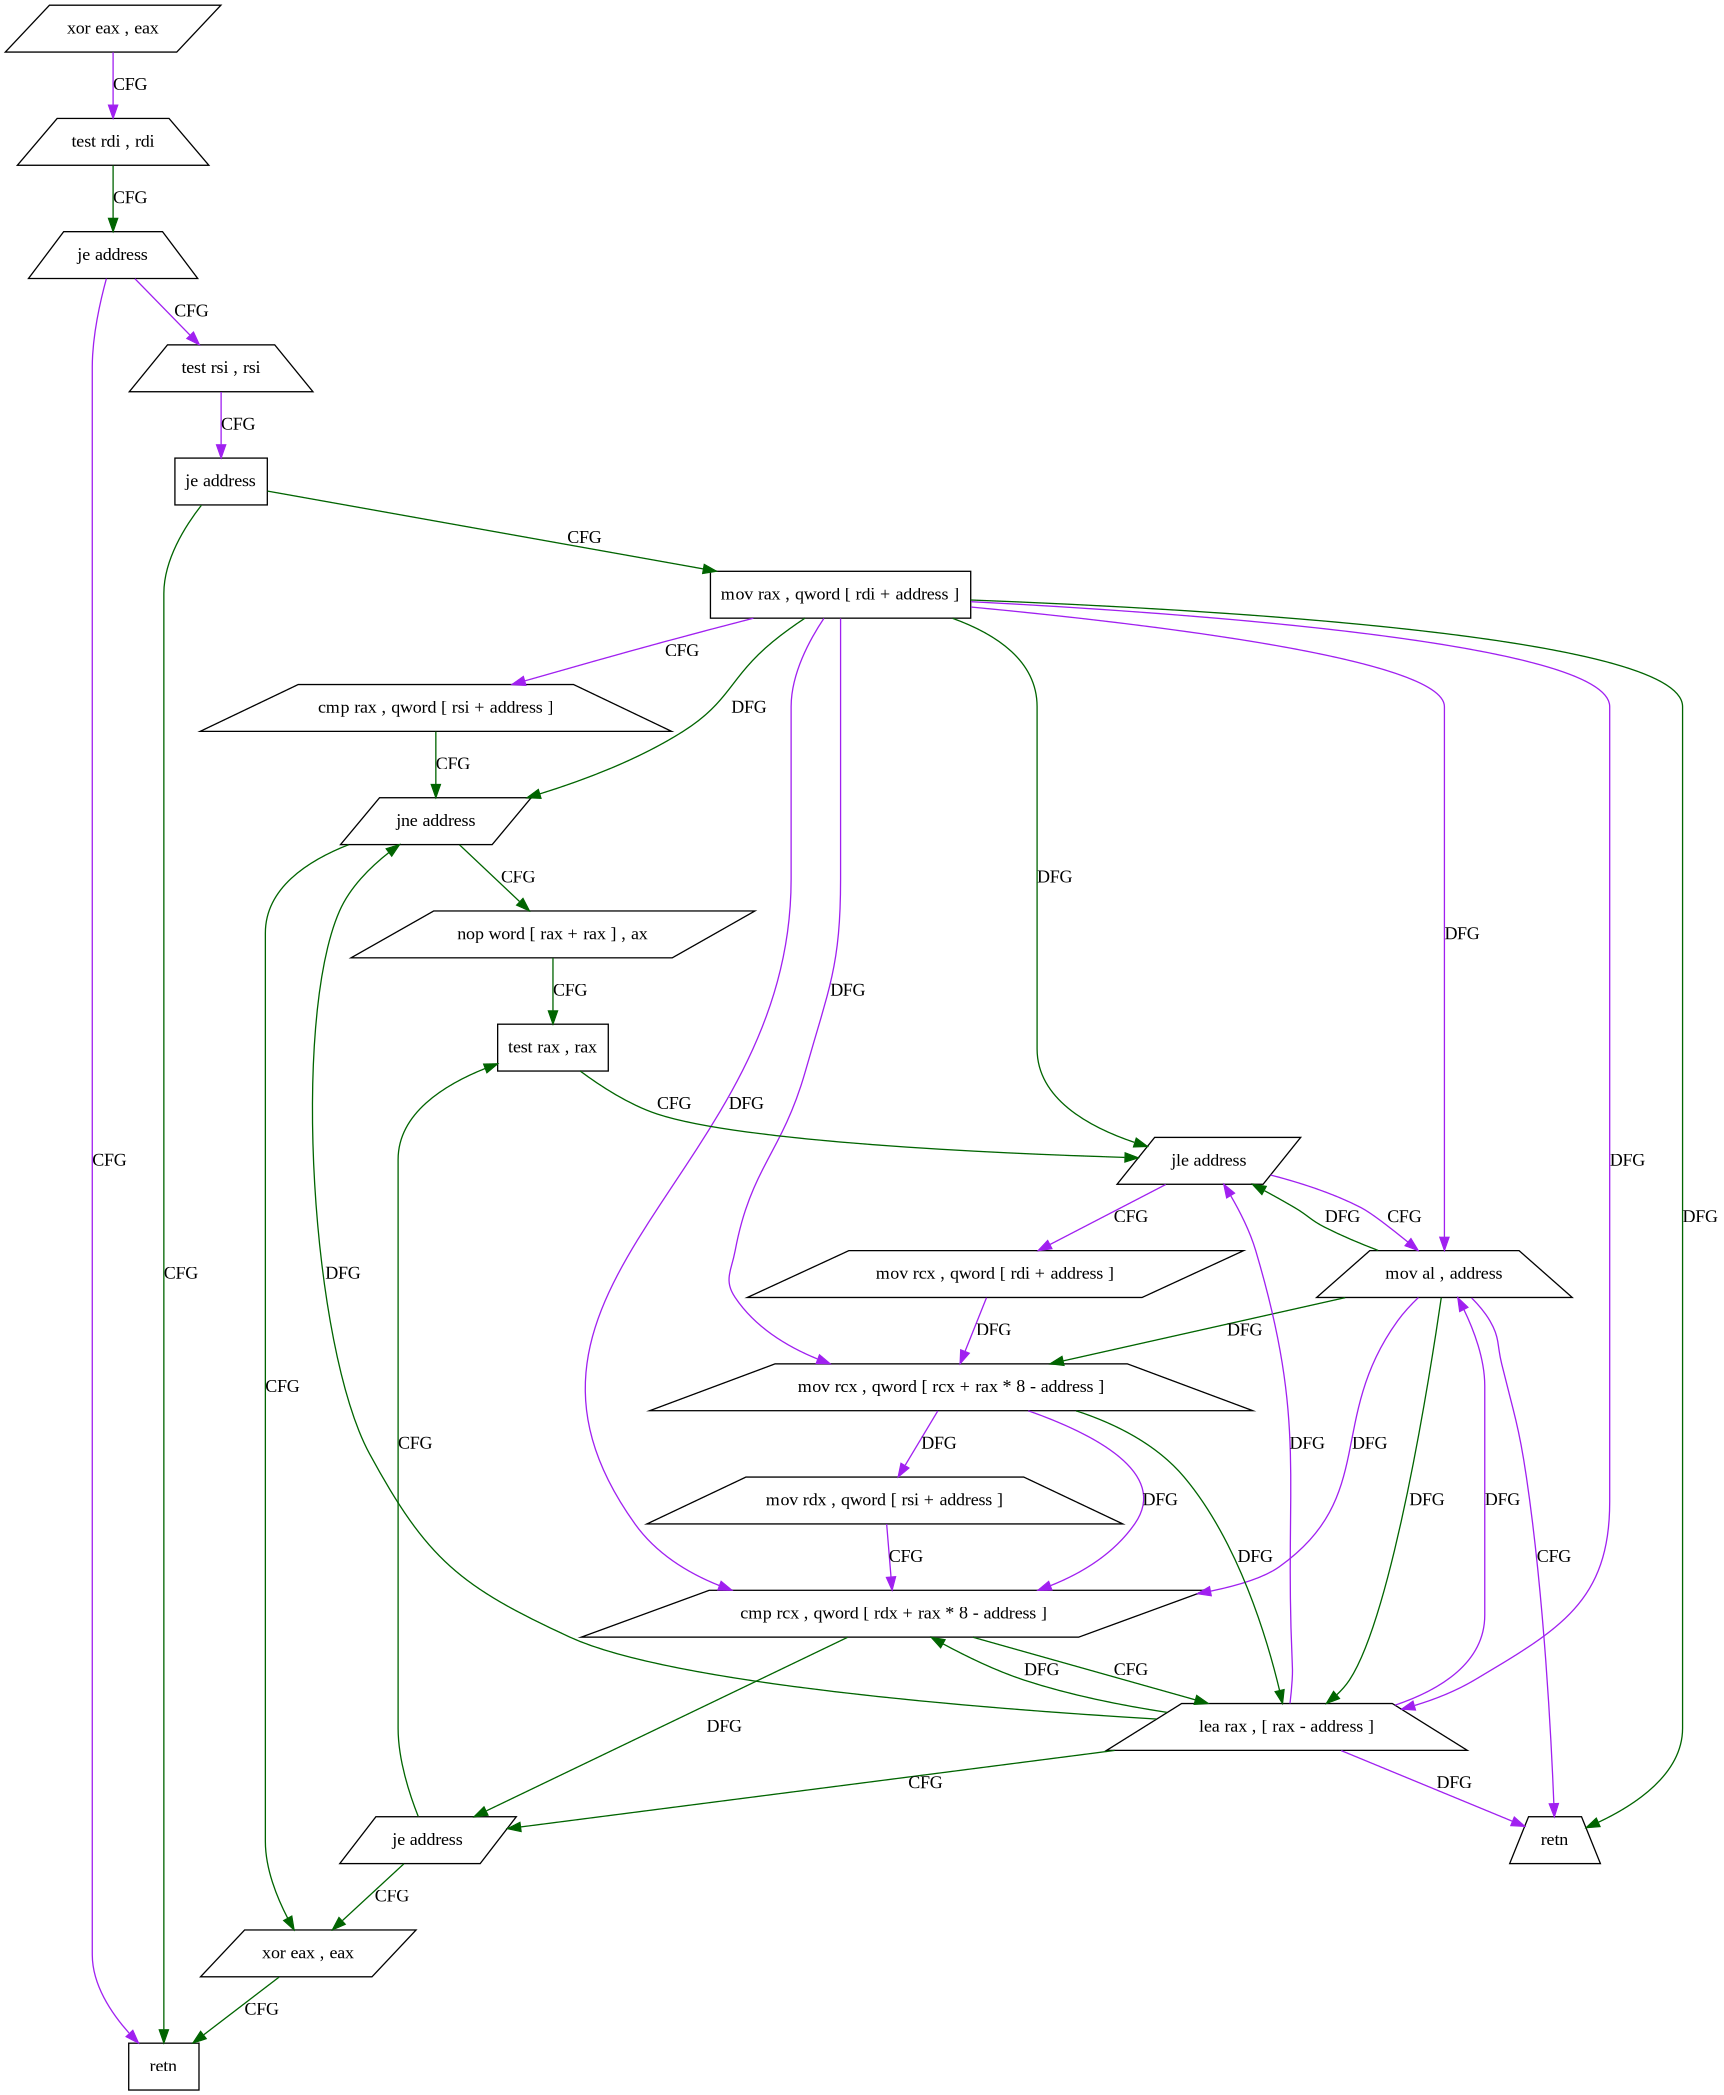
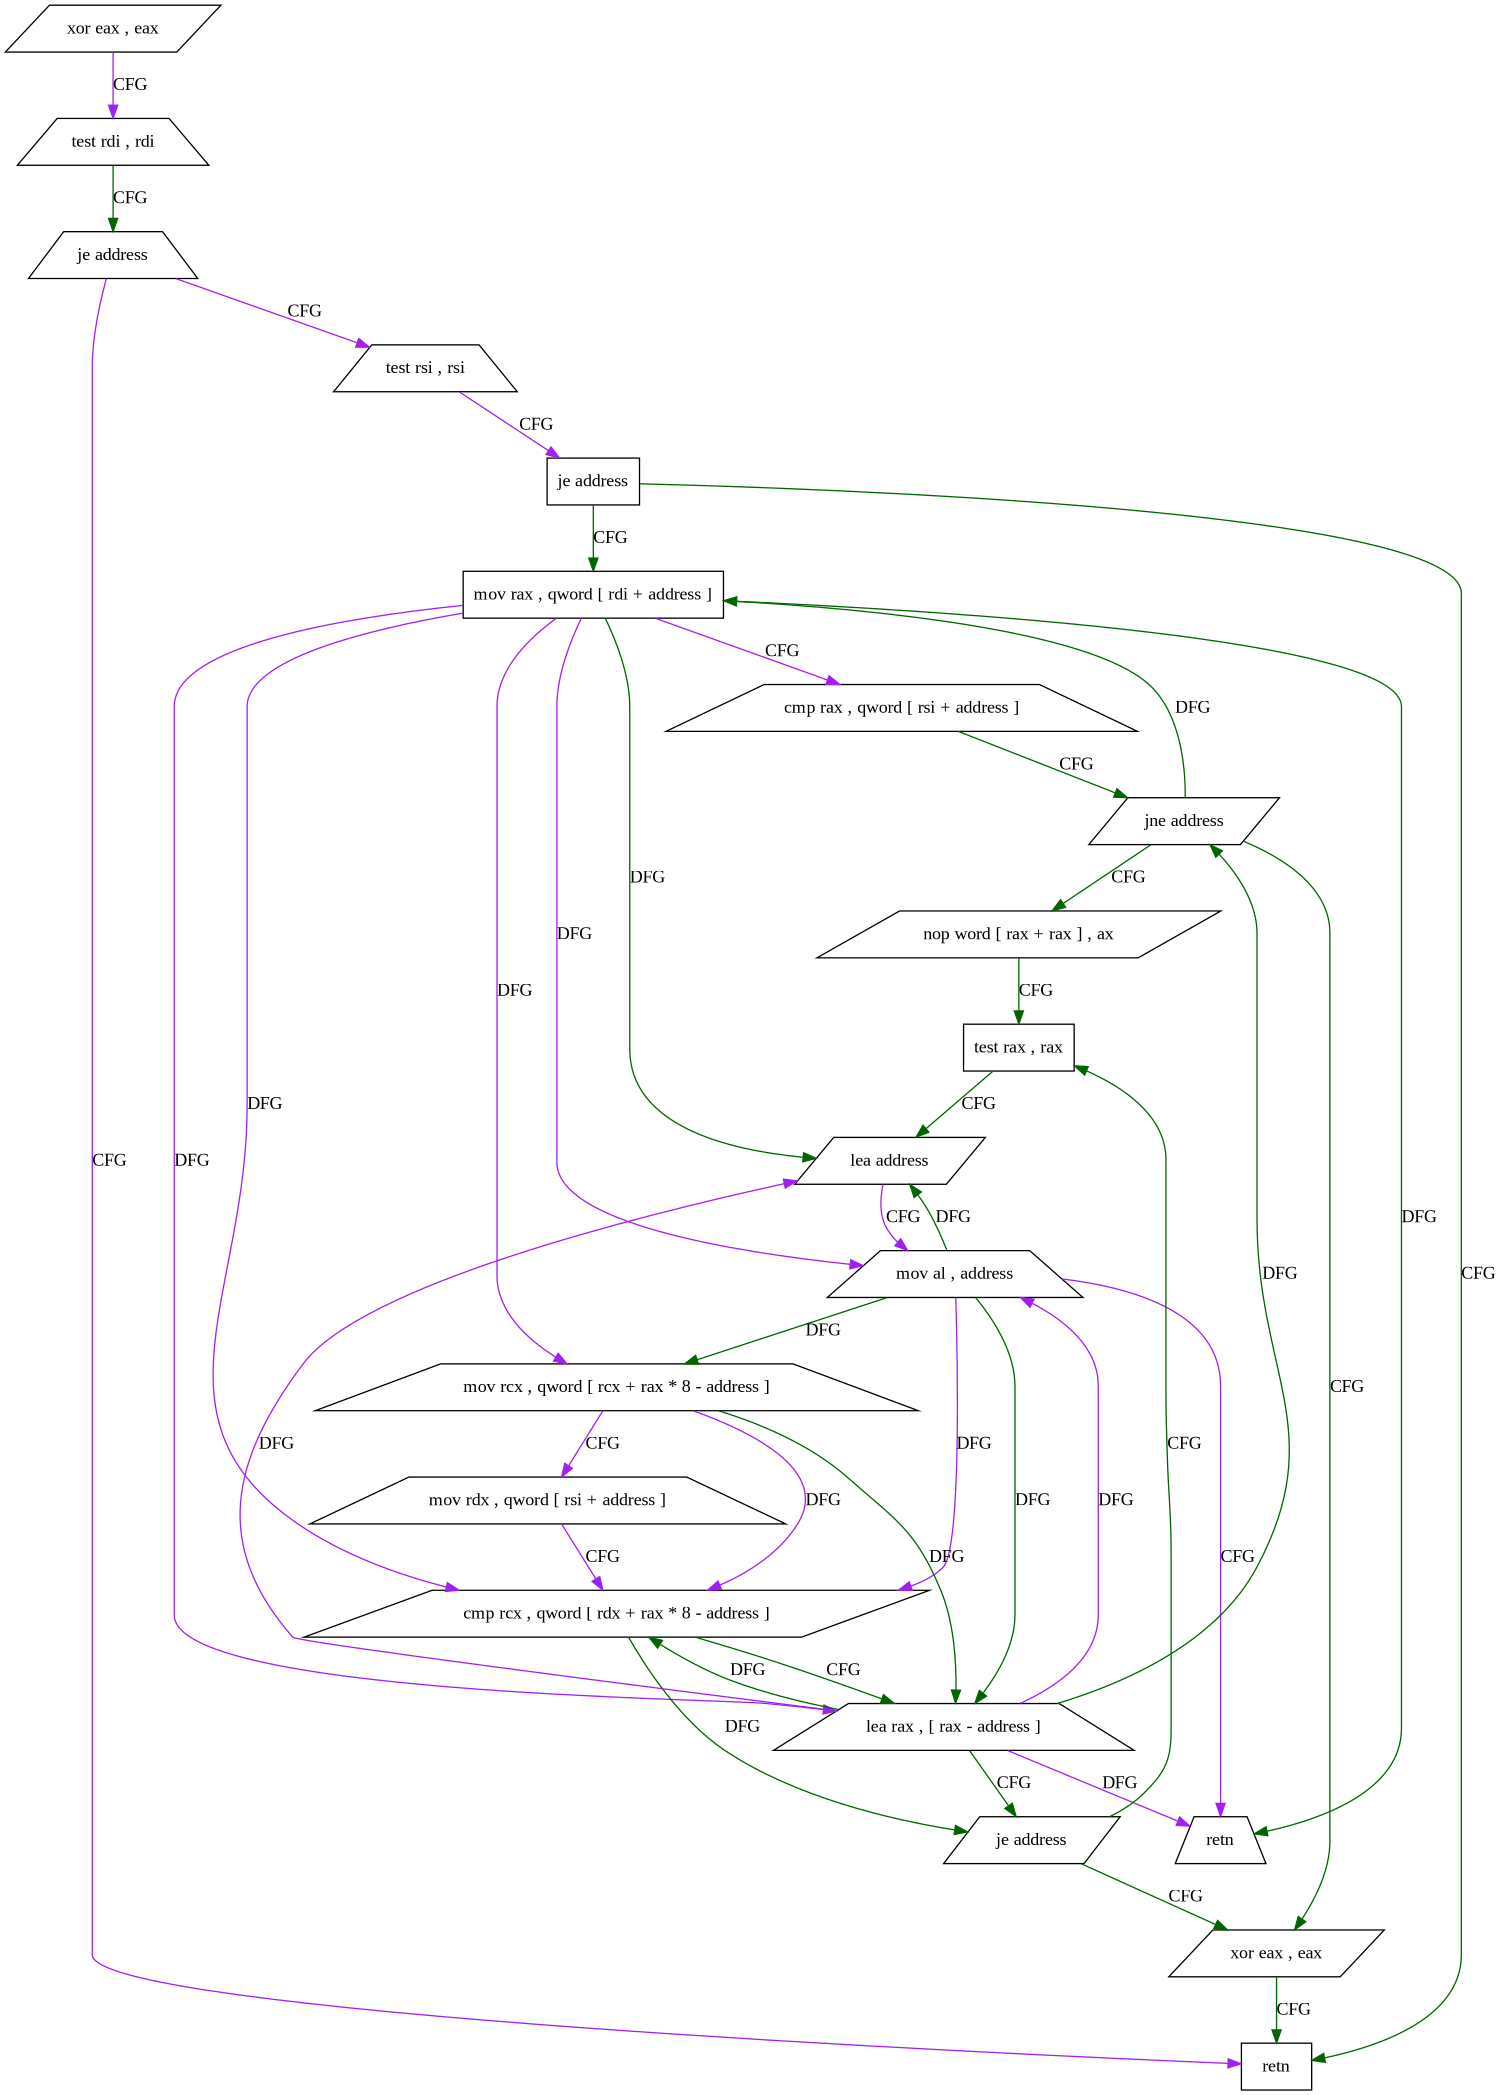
edge "mov rax , qword [ rdi + address ]" -> "jne address": reversed
node "jle address": label "jle address" -> "lea address"
node "mov rcx , qword [ rdi + address ]": removed
edge "mov rcx , qword [ rcx + rax * 8 - address ]" -> "mov rdx , qword [ rsi + address ]": label "DFG" -> "CFG"
